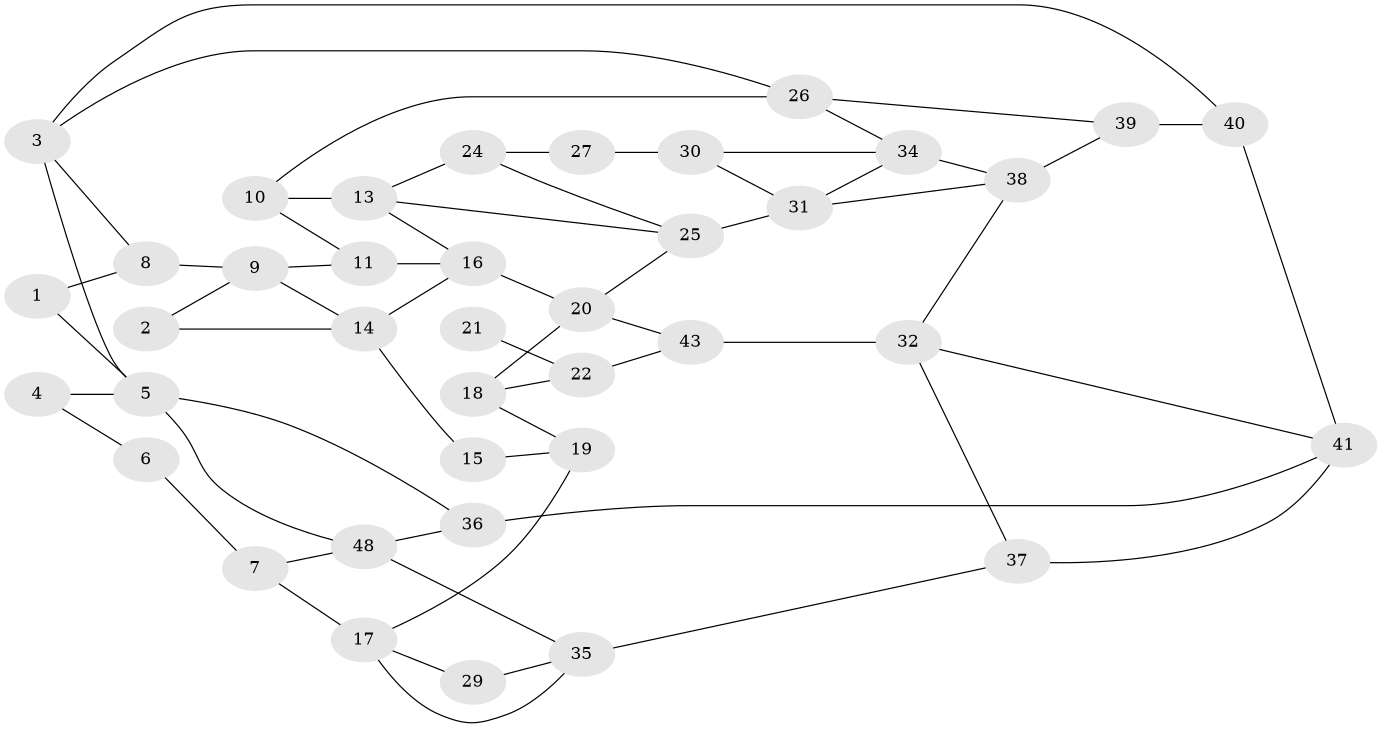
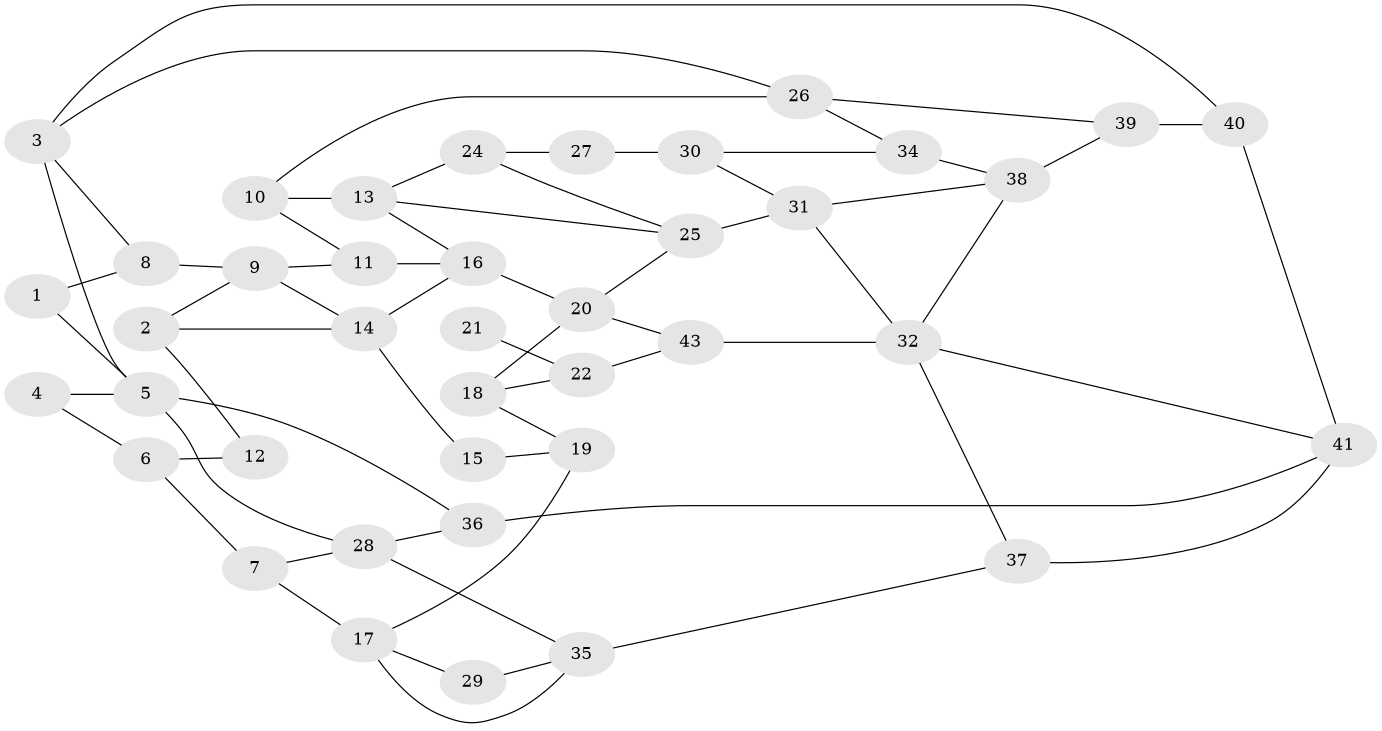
edge "34" -- "31": now "32" -- "31"
node "12": added
node "48": label "48" -> "28"
